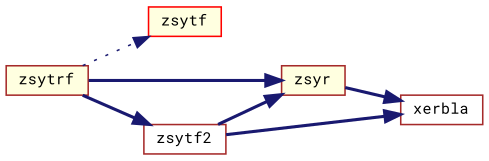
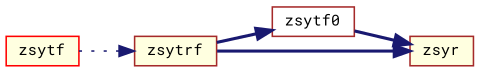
edge "zsytrf" -> "zsytf": reversed
node "xerbla": removed
node "zsytf2": label "zsytf2" -> "zsytf0"
